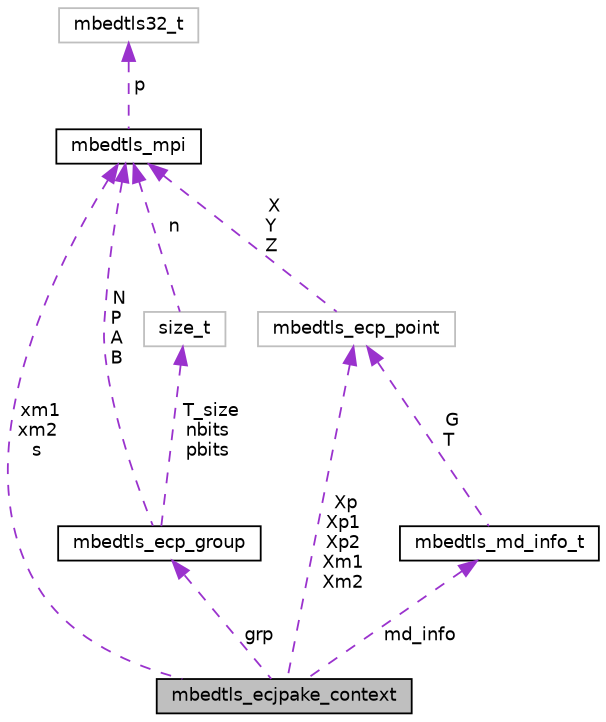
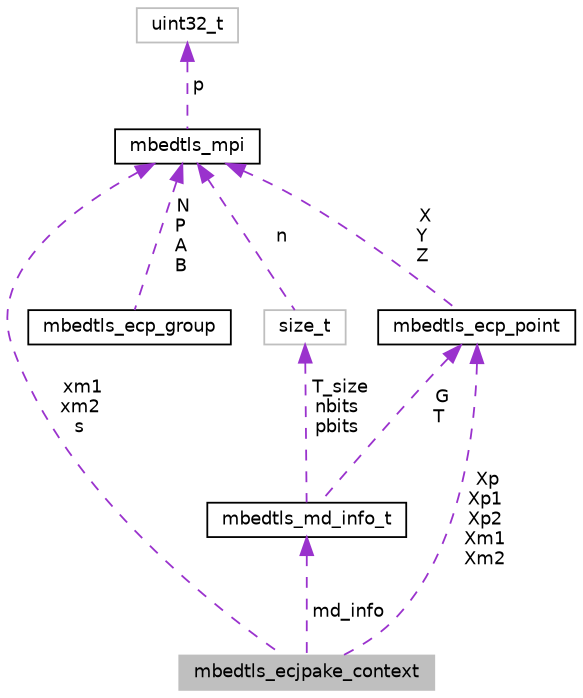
node "mbedtls32_t": label "mbedtls32_t" -> "uint32_t"
node "mbedtls_ecp_point": color grey75 -> black
edge "mbedtls_ecp_group" -> "size_t": now "mbedtls_md_info_t" -> "size_t"
edge "mbedtls_ecjpake_context" -> "mbedtls_ecp_group": removed, label "grp"
node "mbedtls_ecjpake_context": color black -> grey75
